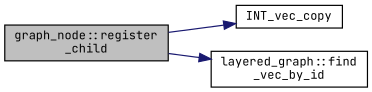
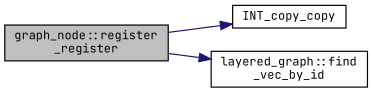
node "INT_vec_copy": label "INT_vec_copy" -> "INT_copy_copy"
node "graph_node::register _child": label "graph_node::register _child" -> "graph_node::register _register"
